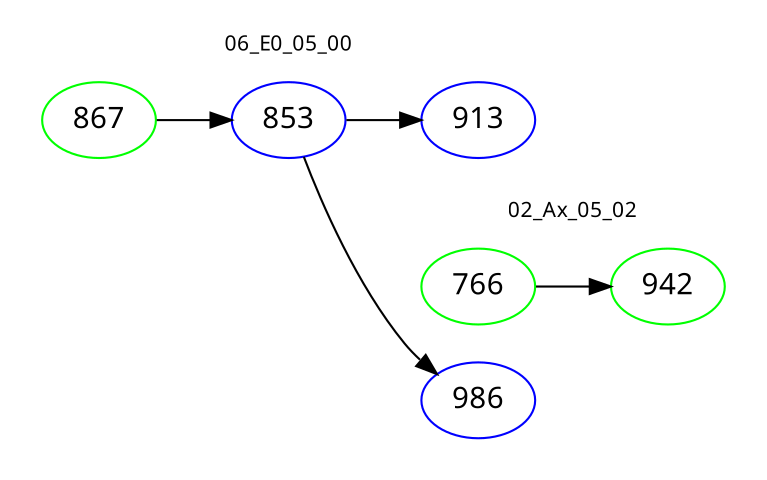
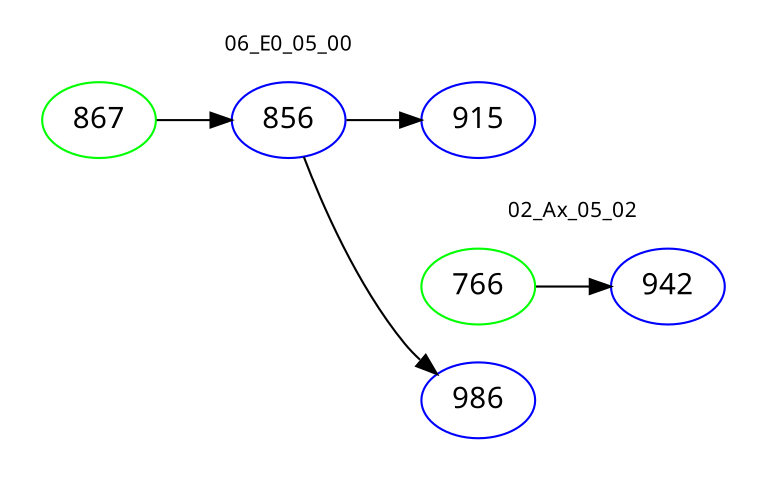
node "853": label "853" -> "856"
node "913": label "913" -> "915"
node "942": color green -> blue
